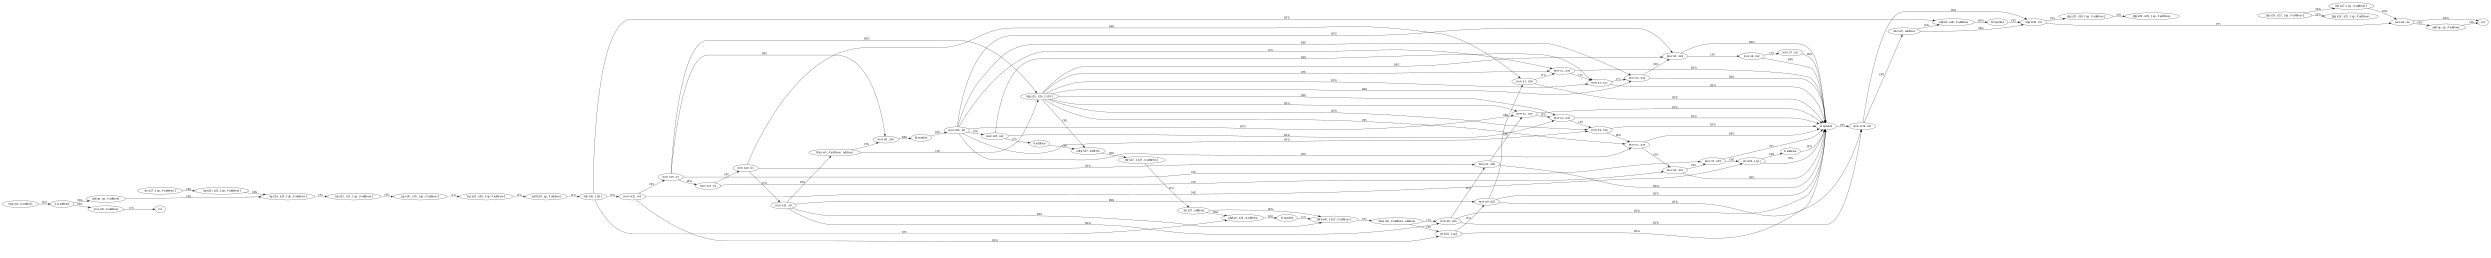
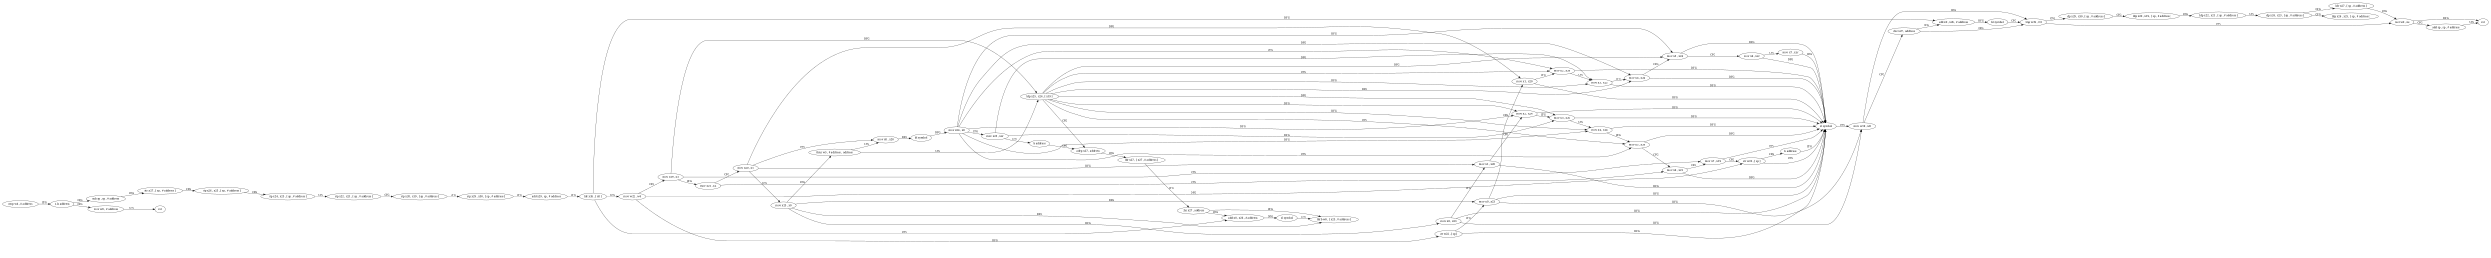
node "ldp x22 , x21 , [ sp , # address ]": added
edge "mov x19 , x3" -> "mov x0 , x20": now "mov x20 , x1" -> "mov x0 , x20"
edge "sub sp , sp , # address" -> "stp x24 , x23 , [ sp , # address ]": now "sub sp , sp , # address" -> "str x27 , [ sp , # address ]"
node "tbnz w8 , # address , address": removed
